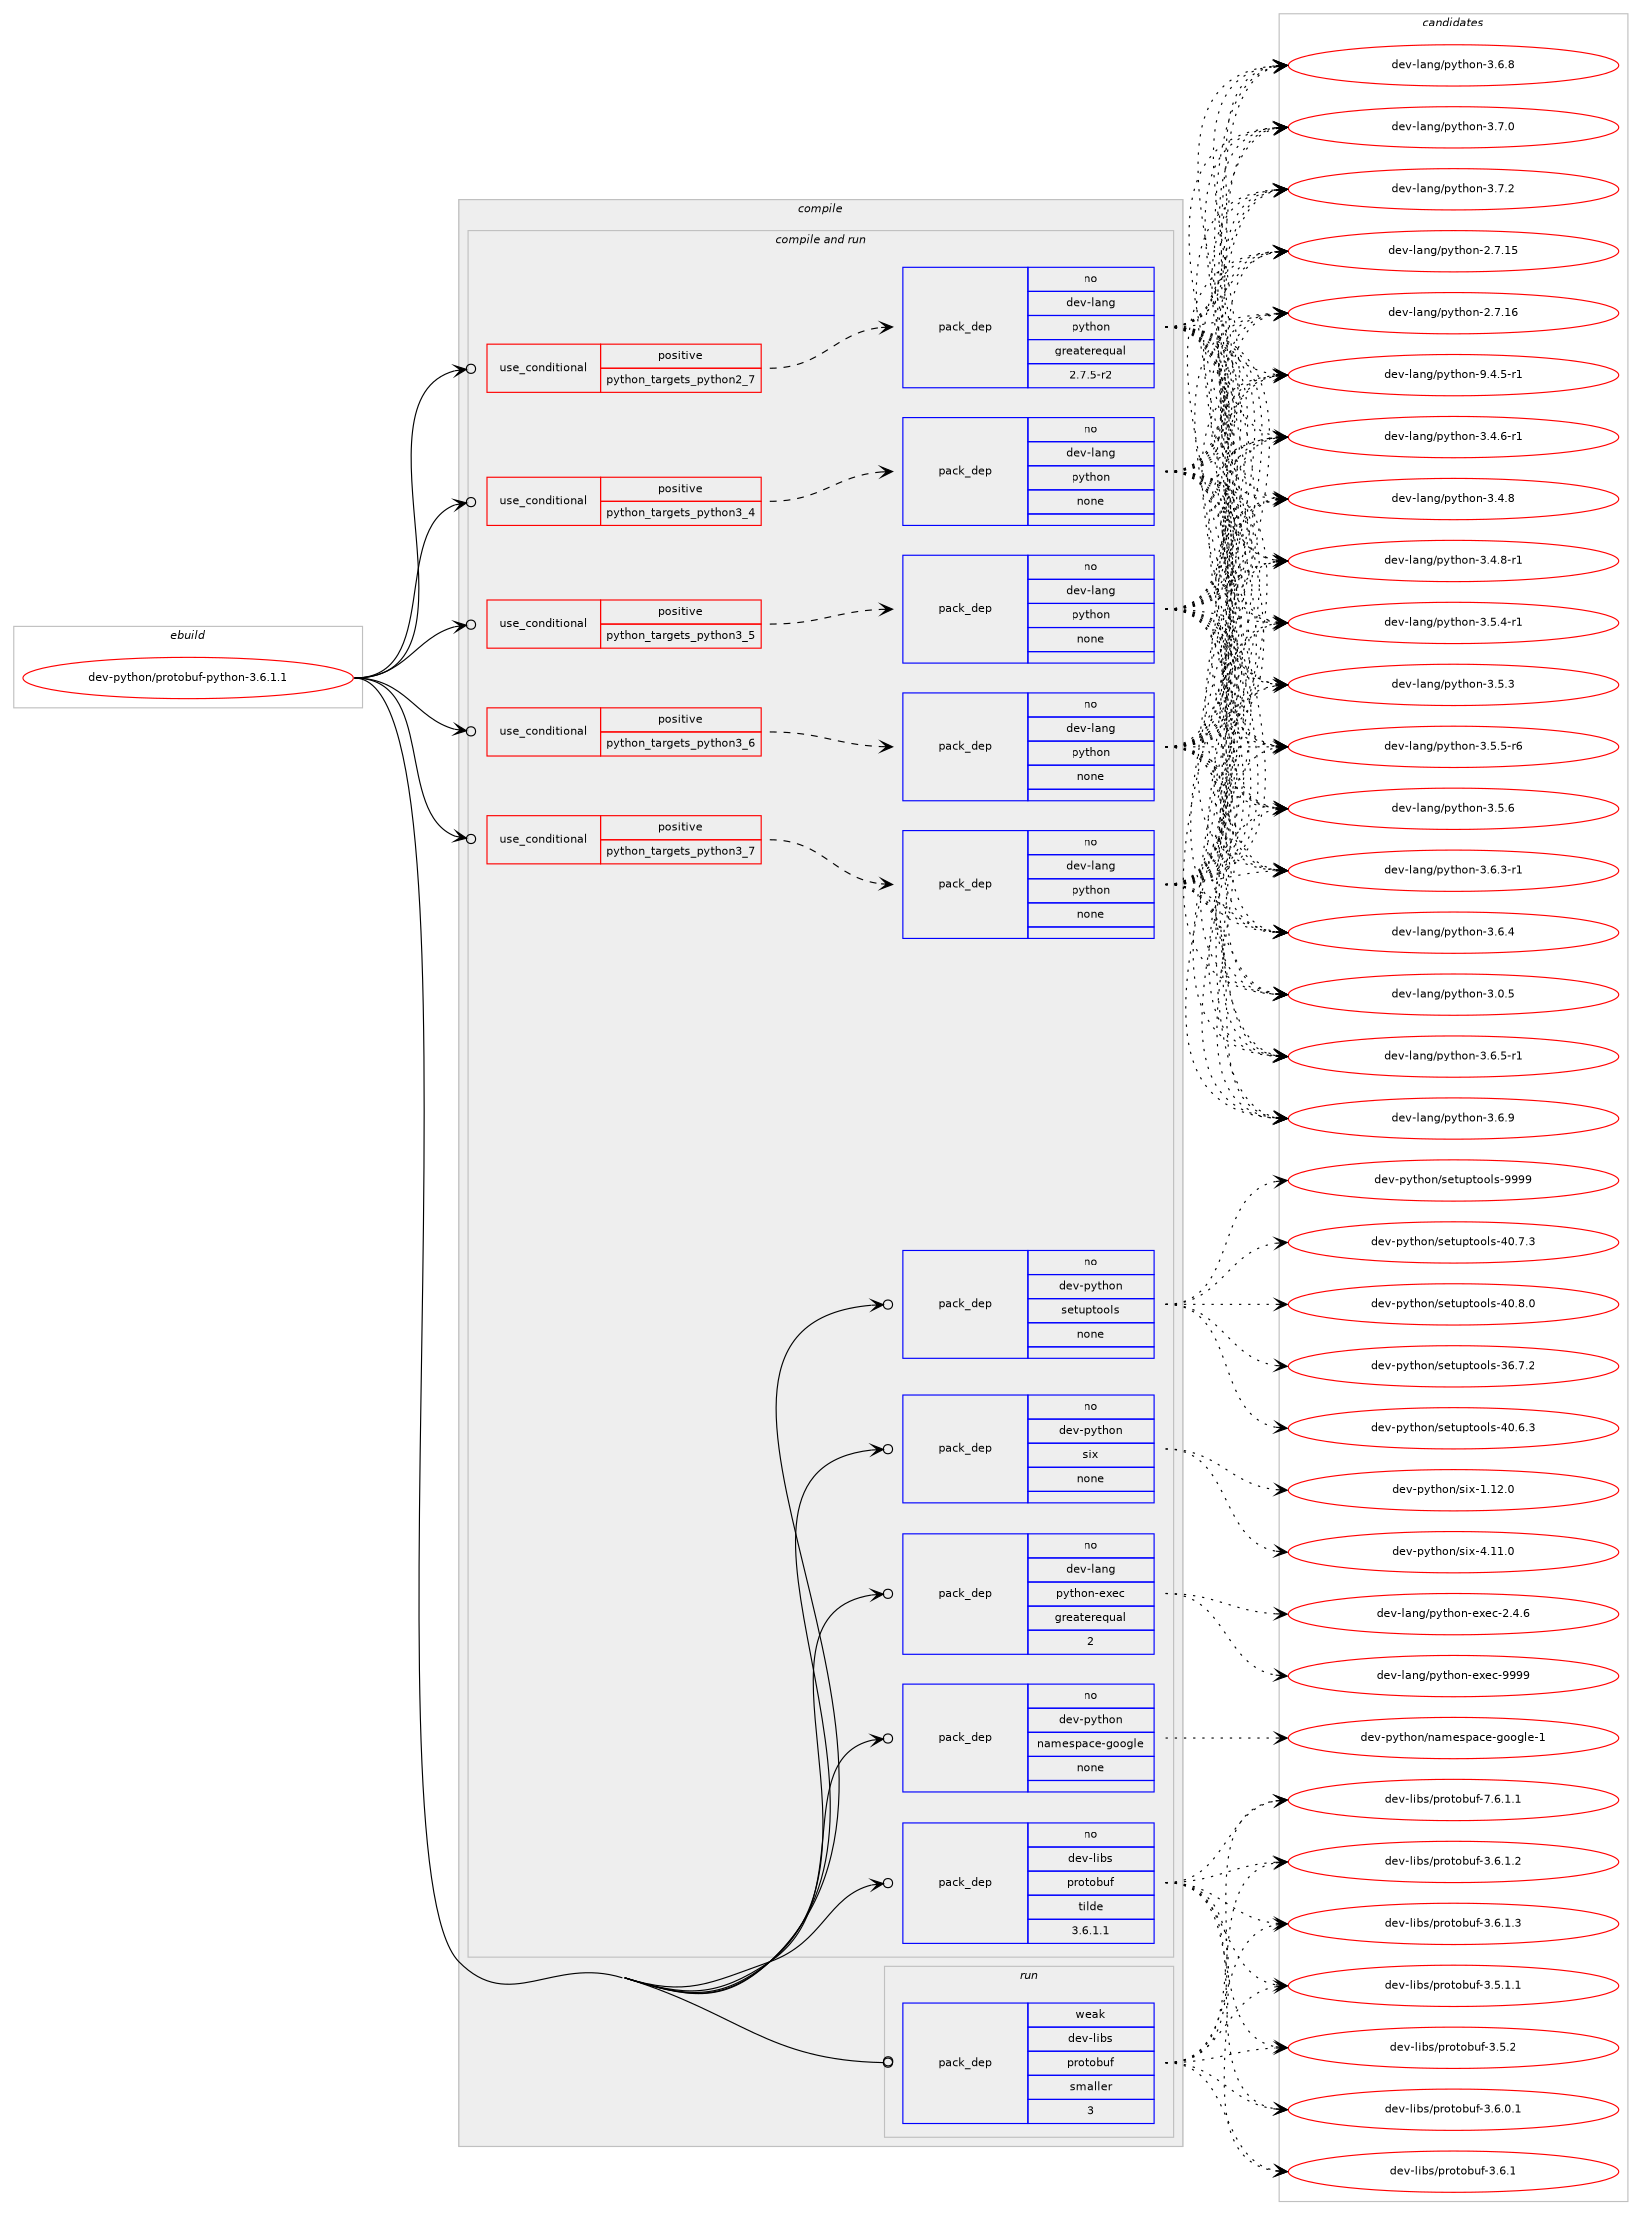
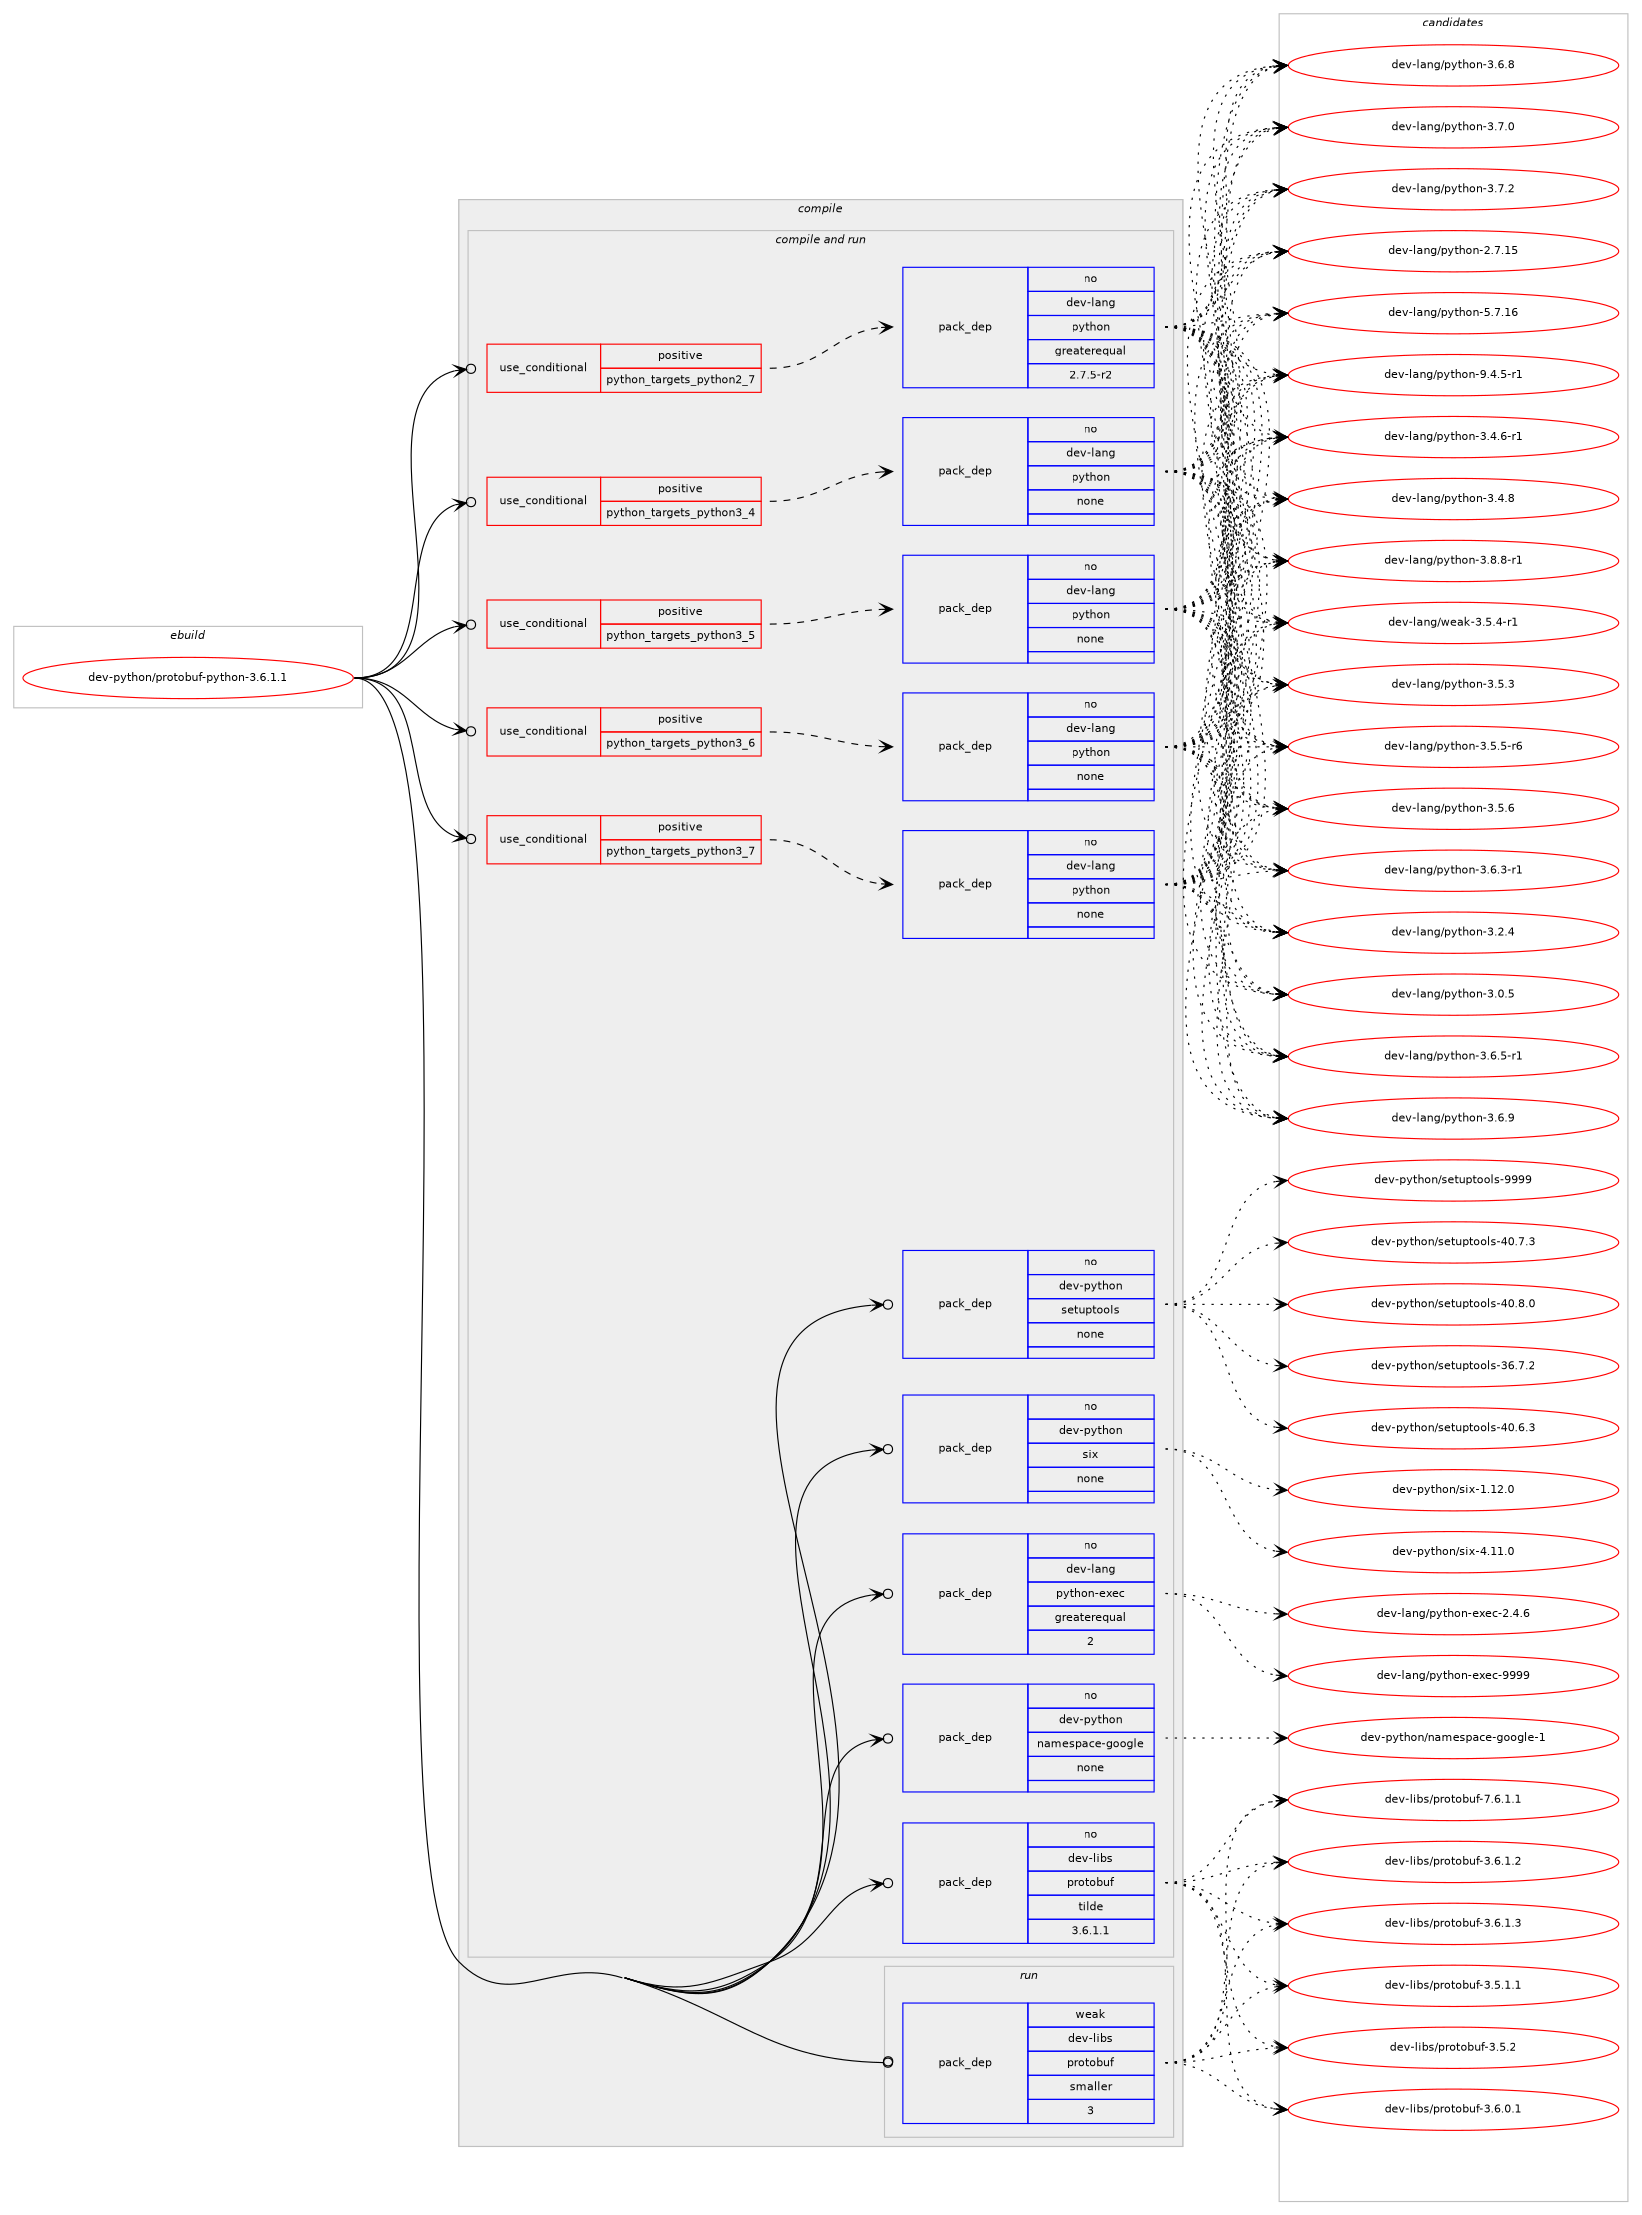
node "dev-lang/python-2.7.16": label "dev-lang/python-2.7.16" -> "dev-lang/python-5.7.16"
node "dev-lang/python-3.4.8-r1": label "dev-lang/python-3.4.8-r1" -> "dev-lang/python-3.8.8-r1"
node "dev-lang/python-3.5.4-r1": label "dev-lang/python-3.5.4-r1" -> "dev-lang/weak-3.5.4-r1"
node "dev-lang/python-3.6.4": label "dev-lang/python-3.6.4" -> "dev-lang/python-3.2.4"
node "dev-libs/protobuf-3.6.1": removed
